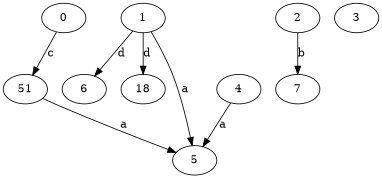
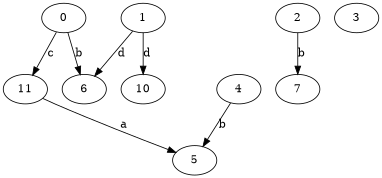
edge "0" -> "6": added, label "b"
edge "1" -> "5": removed, label "a"
node "51": label "51" -> "11"
node "18": label "18" -> "10"
edge "4" -> "5": label "a" -> "b"
